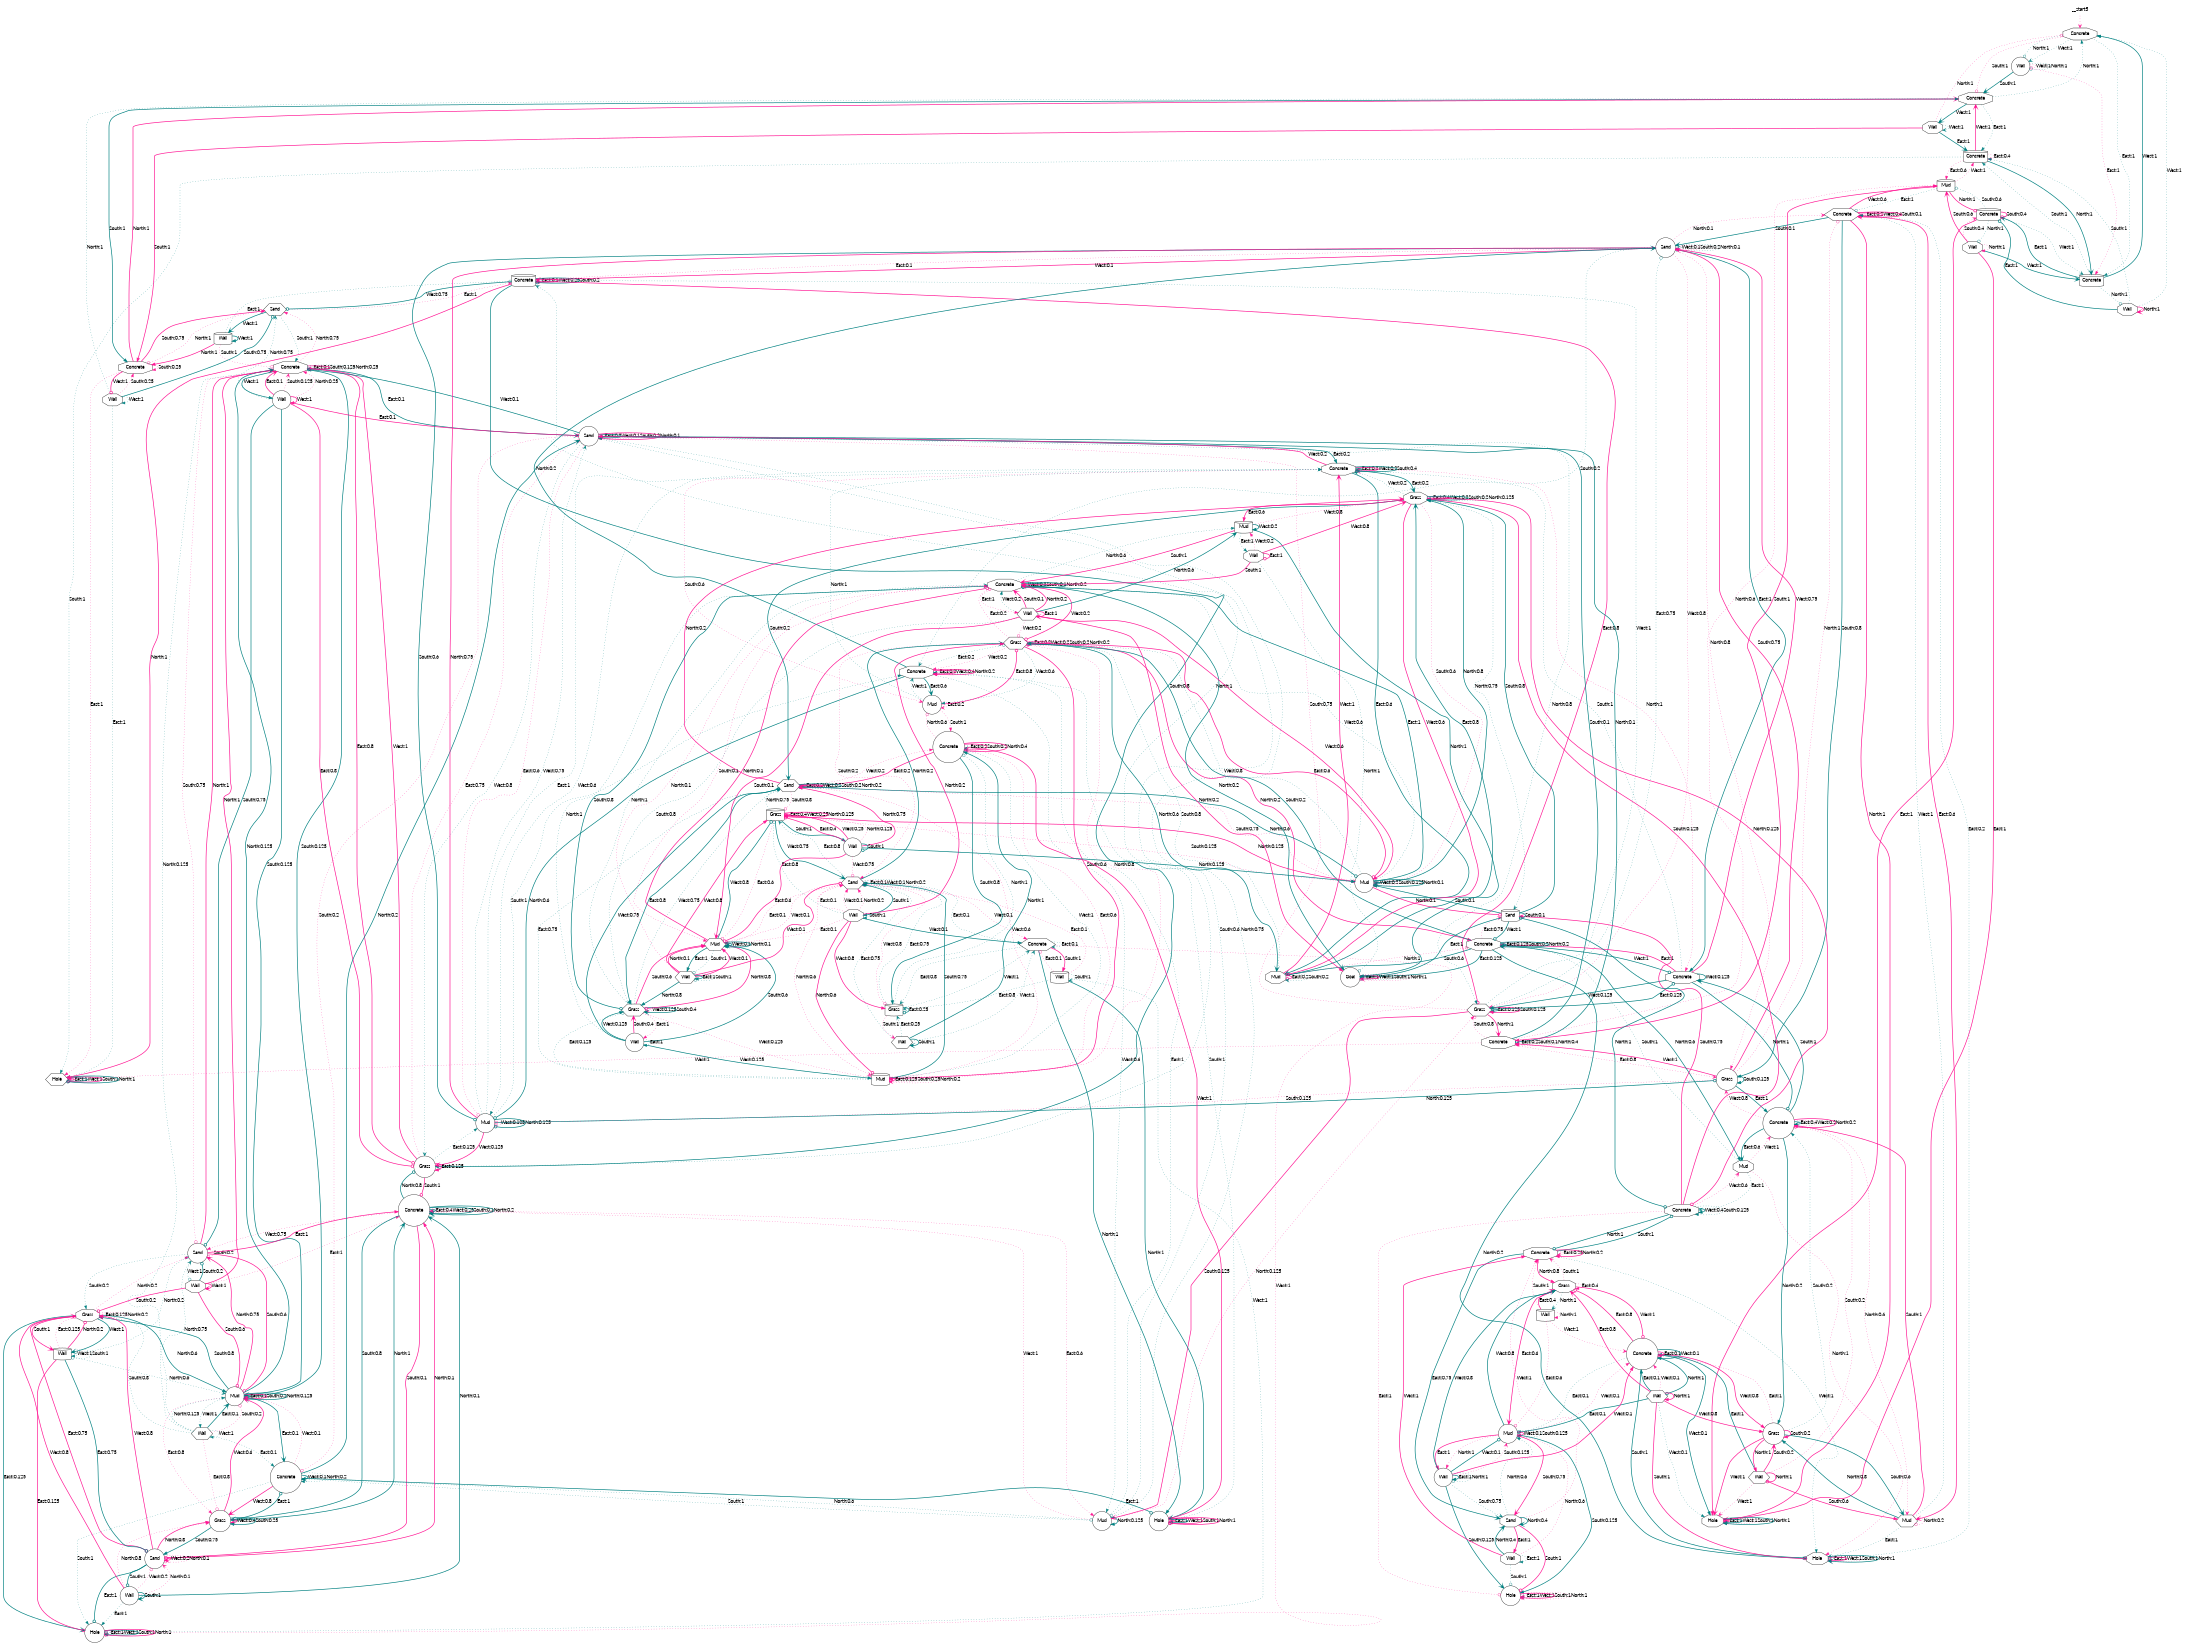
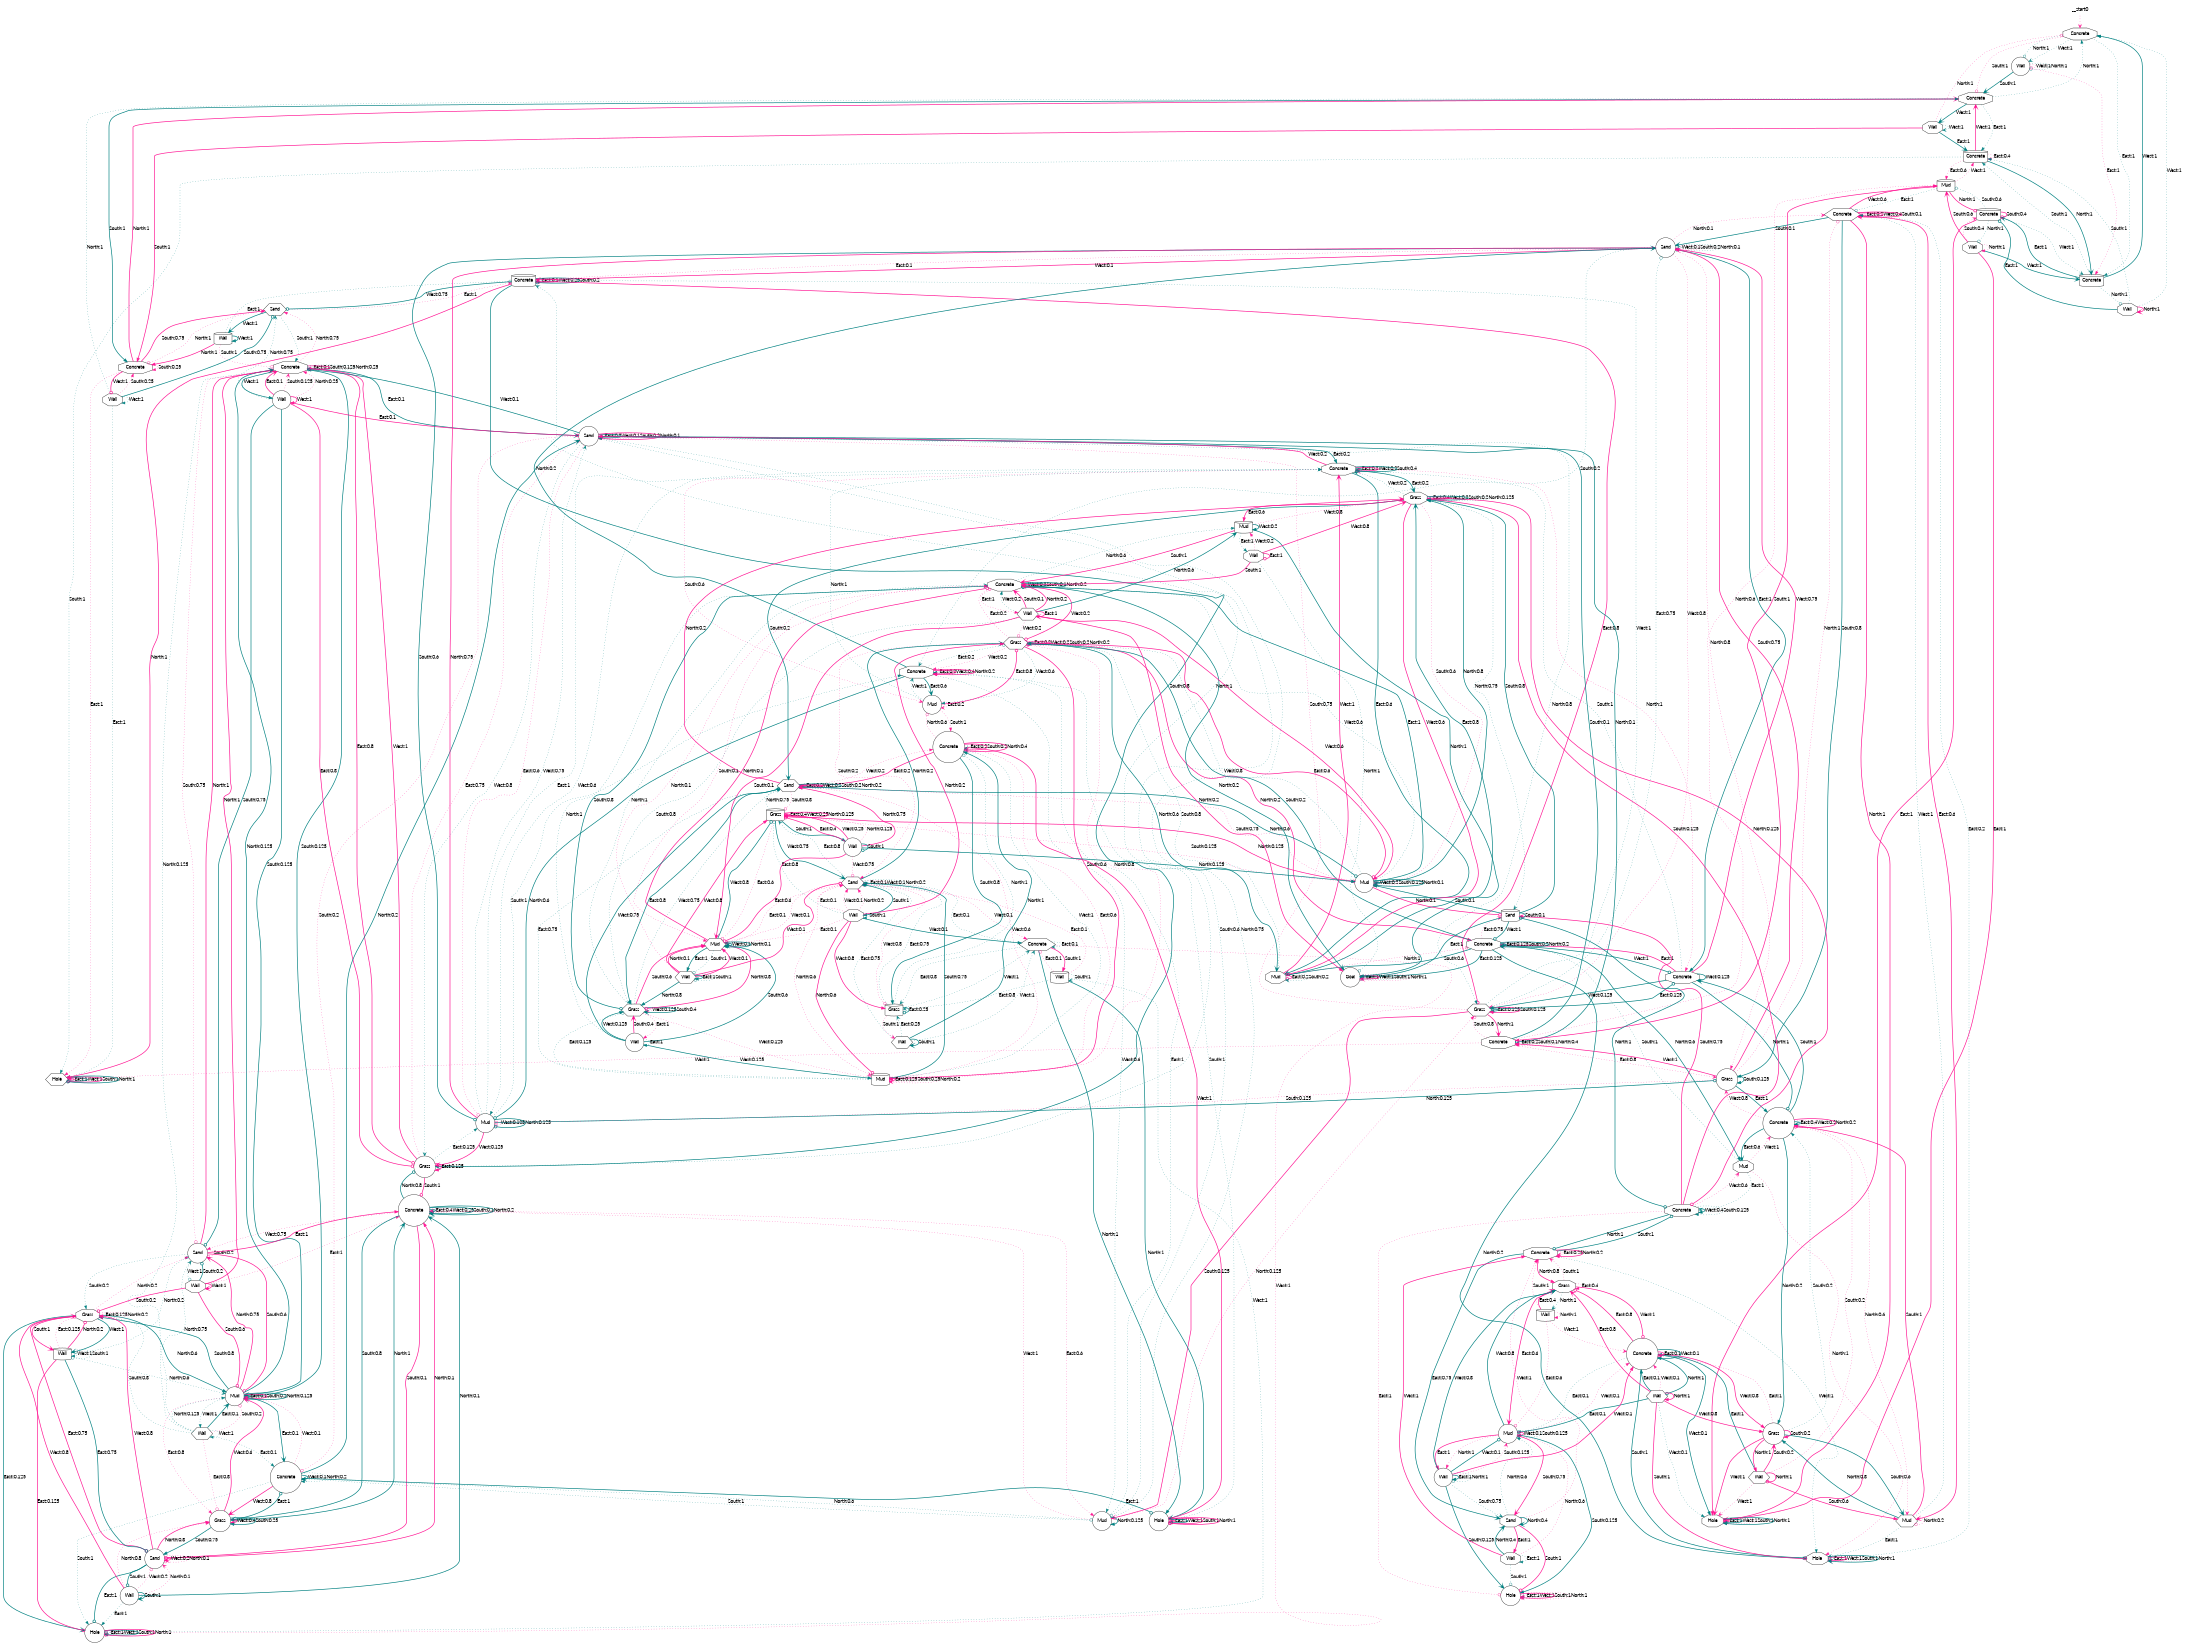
node "__start5": label "__start5" -> "__start0"
